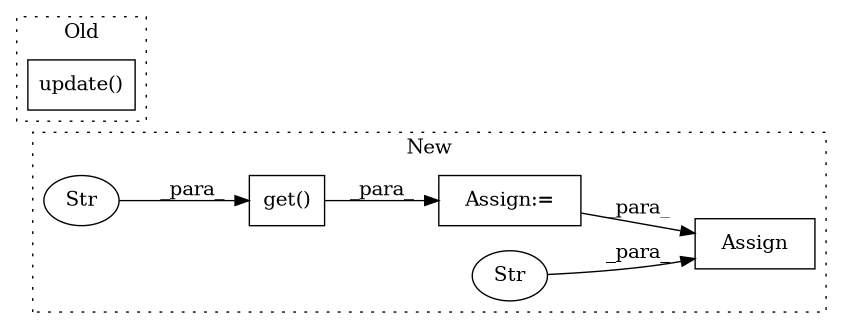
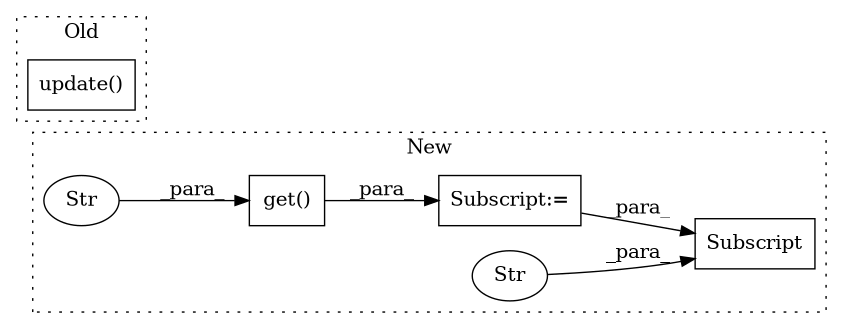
node "Assign:=": label "Assign:=" -> "Subscript:="
node "Assign": label "Assign" -> "Subscript"
